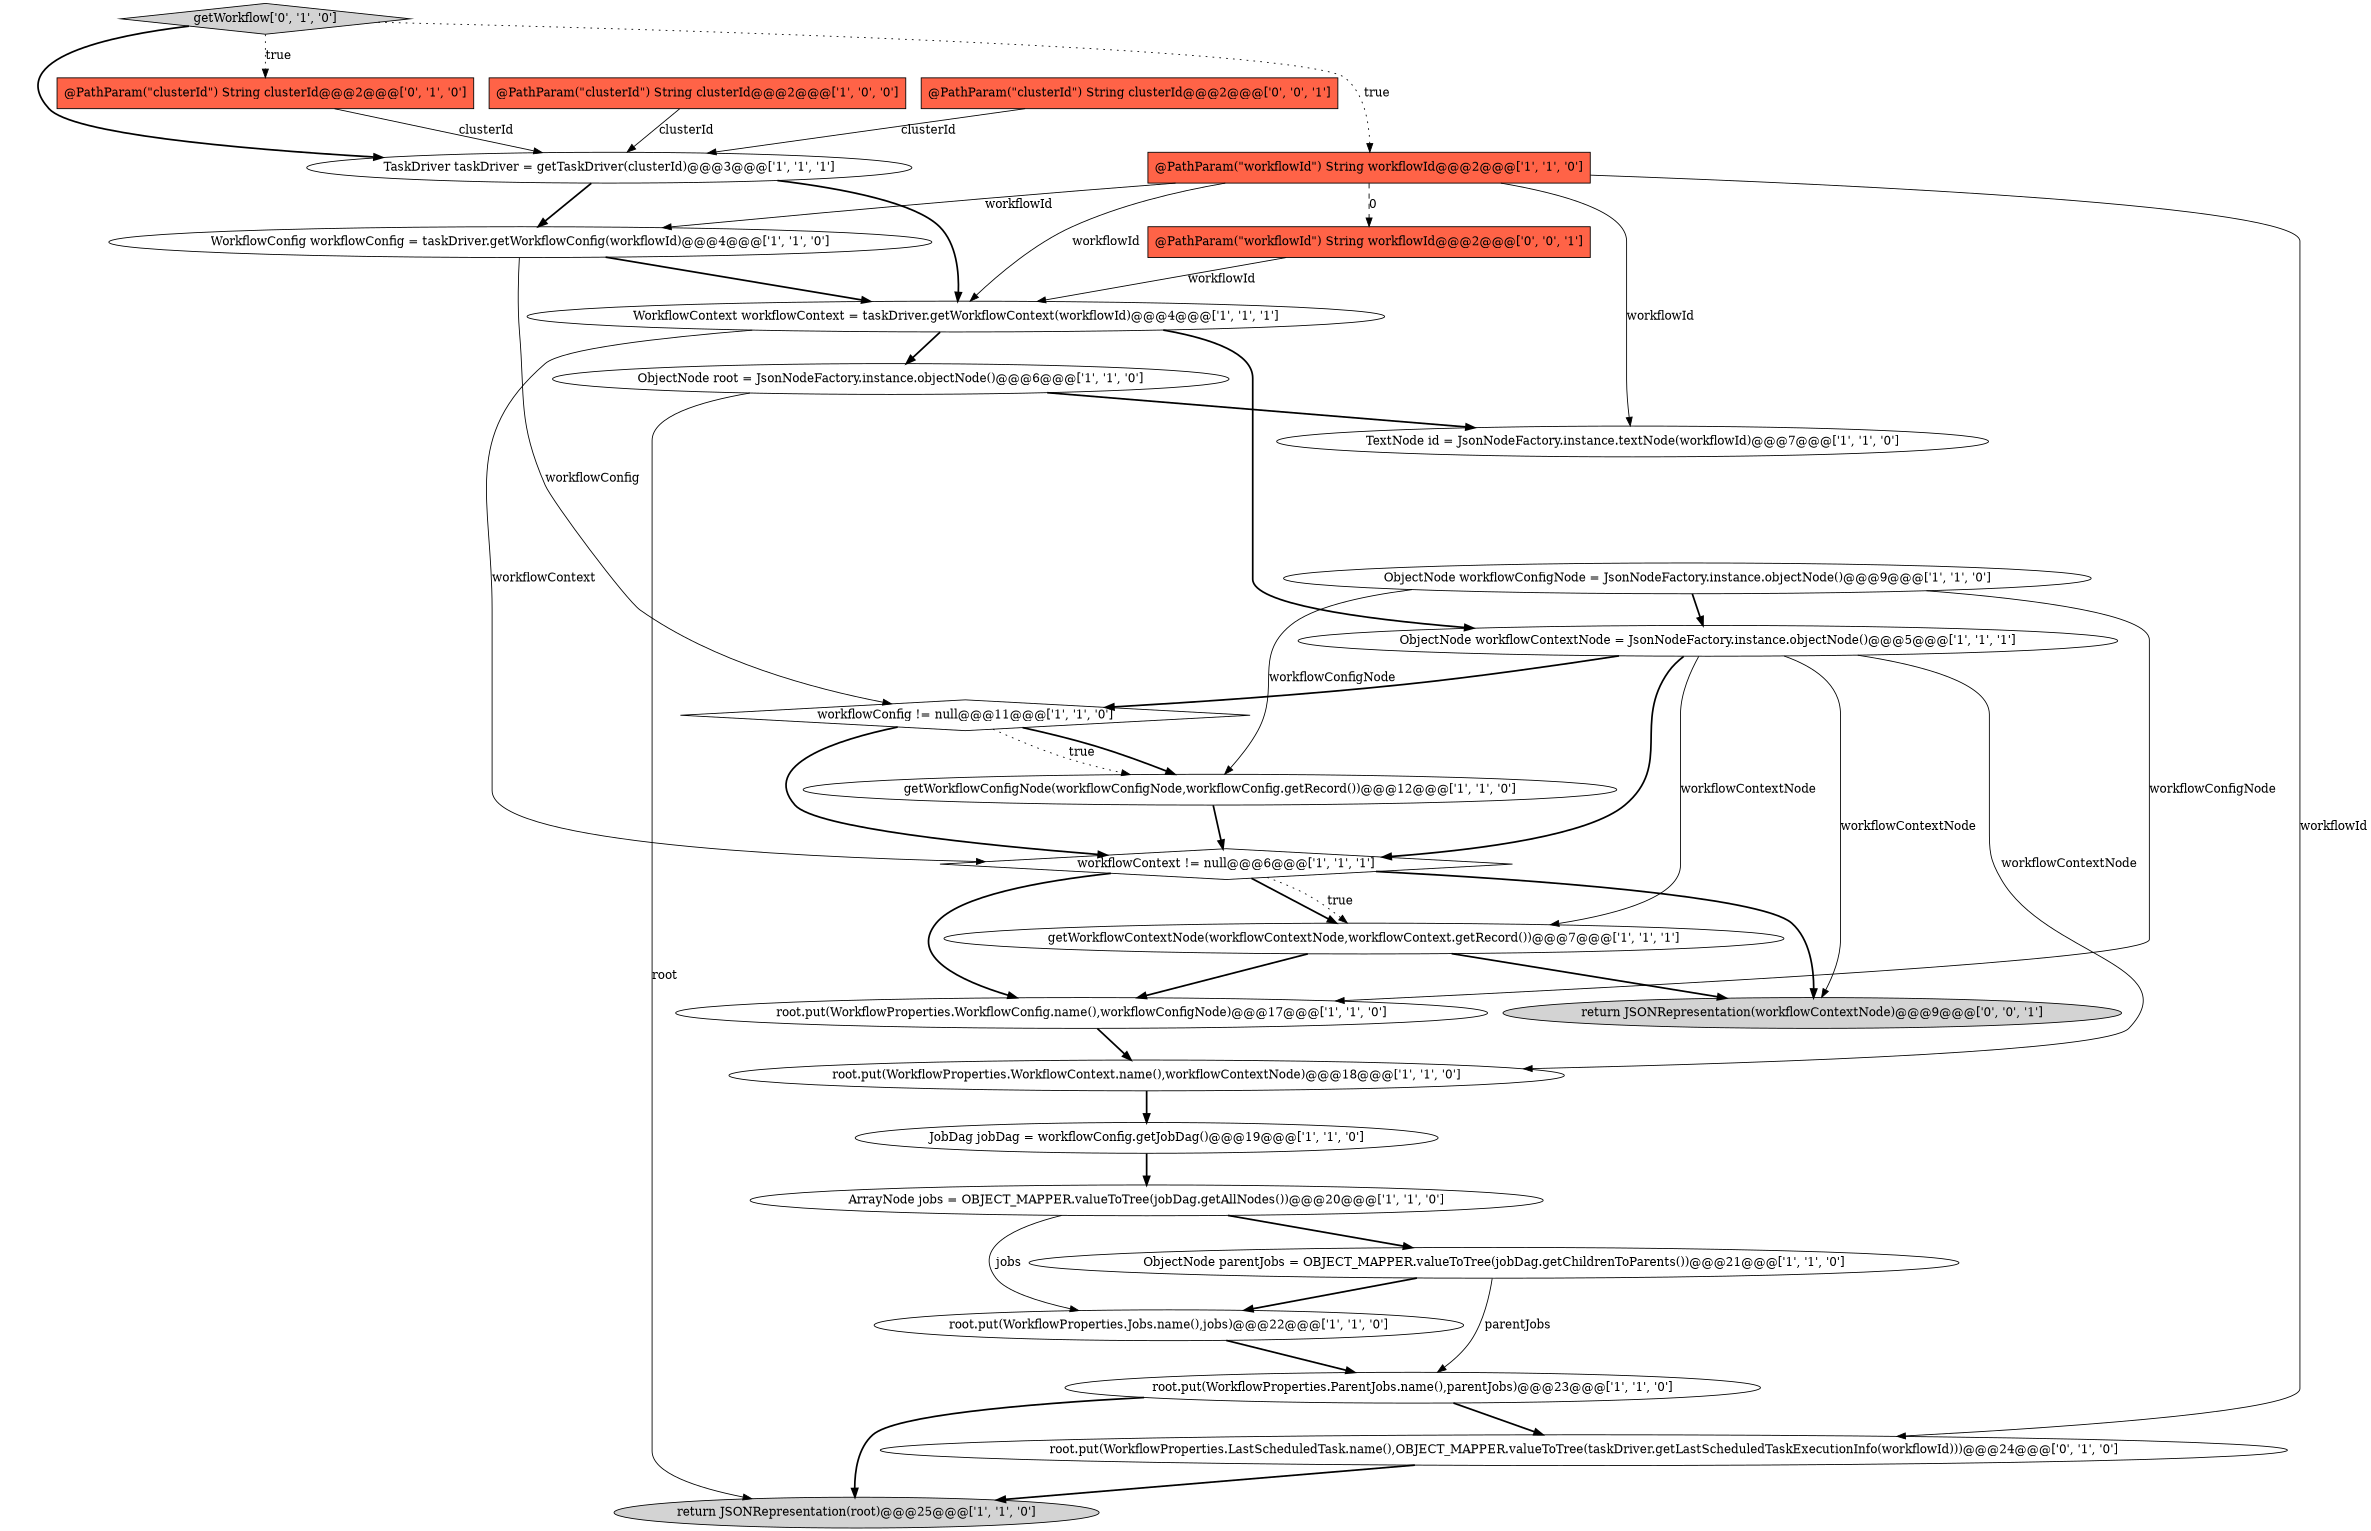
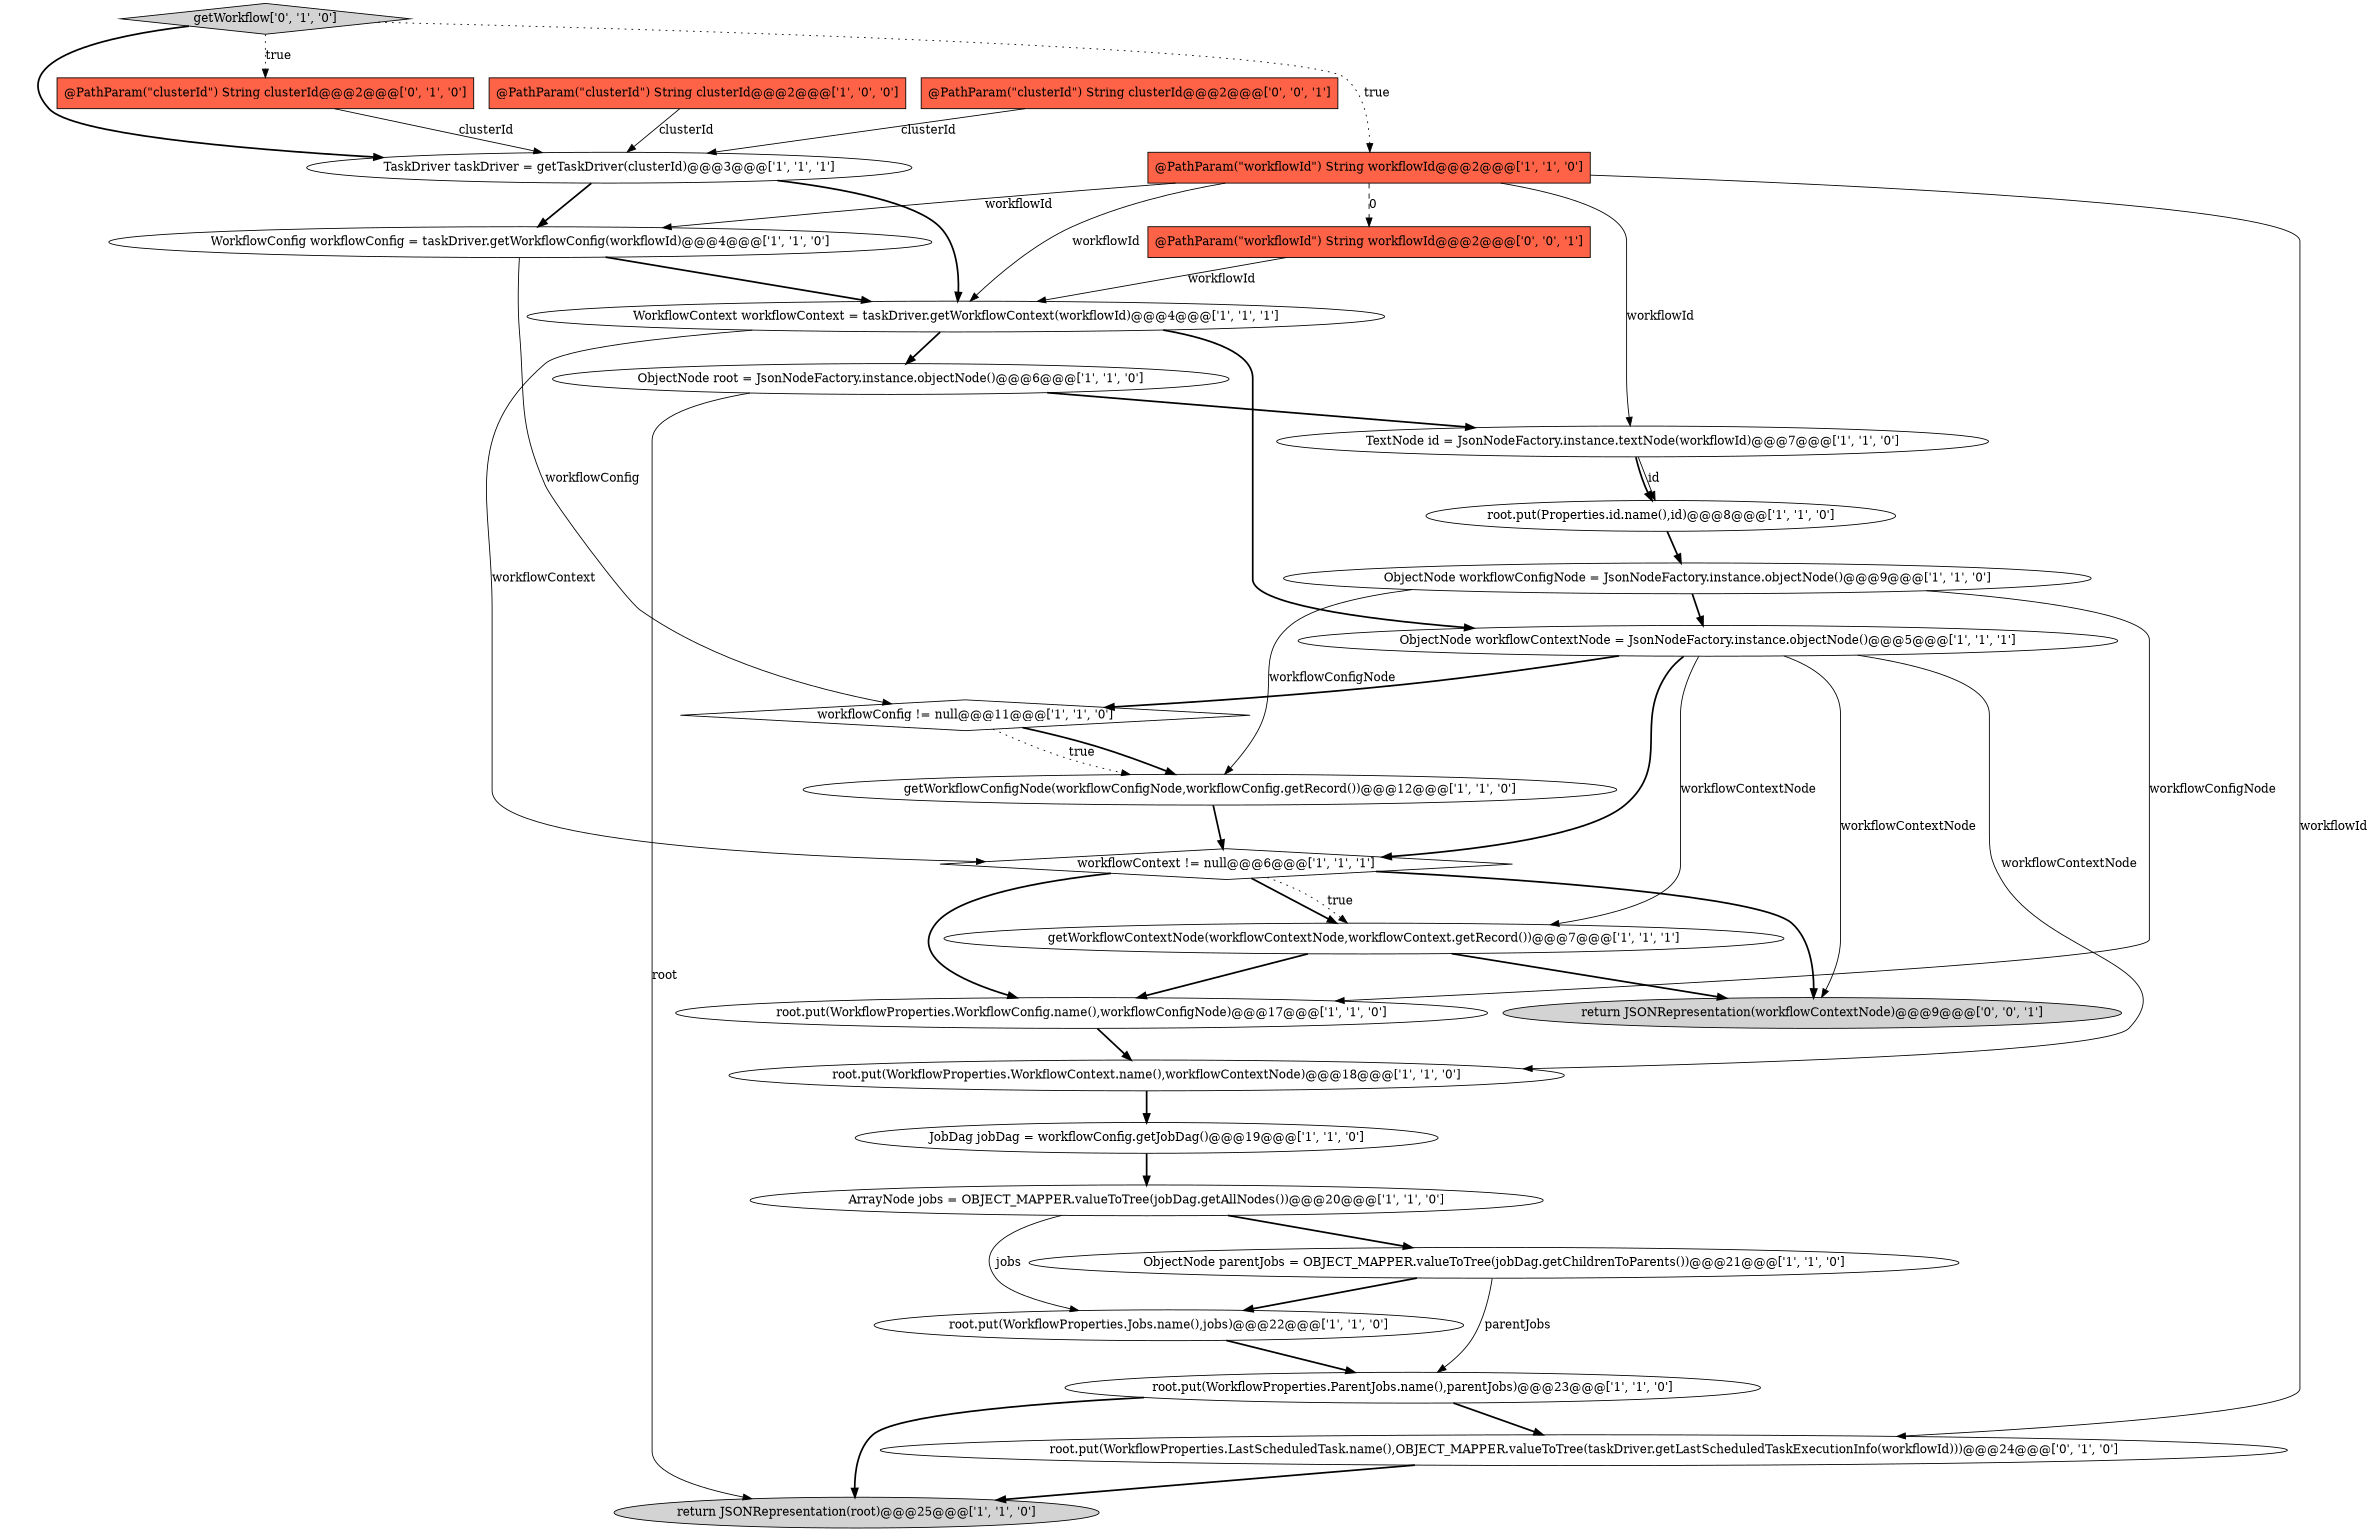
node "root.put(Properties.id.name(),id)@@@8@@@['1', '1', '0']": added
edge "workflowConfig != null@@@11@@@['1', '1', '0']" -> "workflowContext != null@@@6@@@['1', '1', '1']": removed
